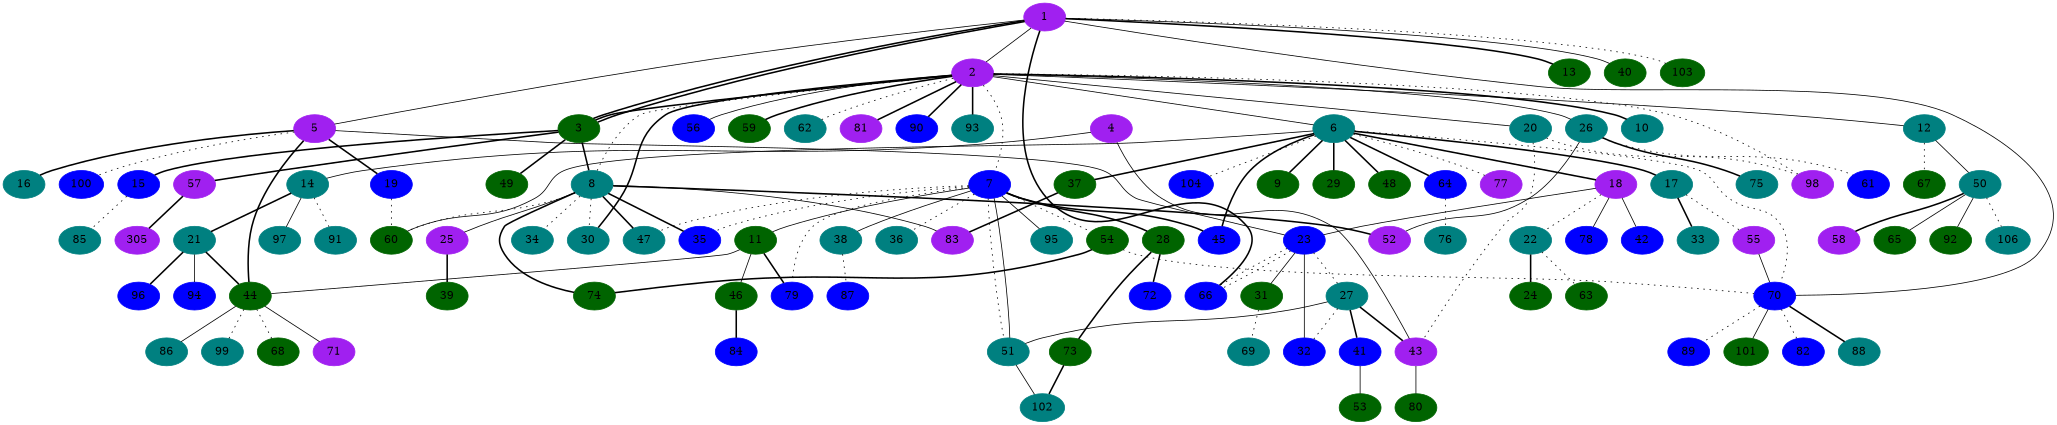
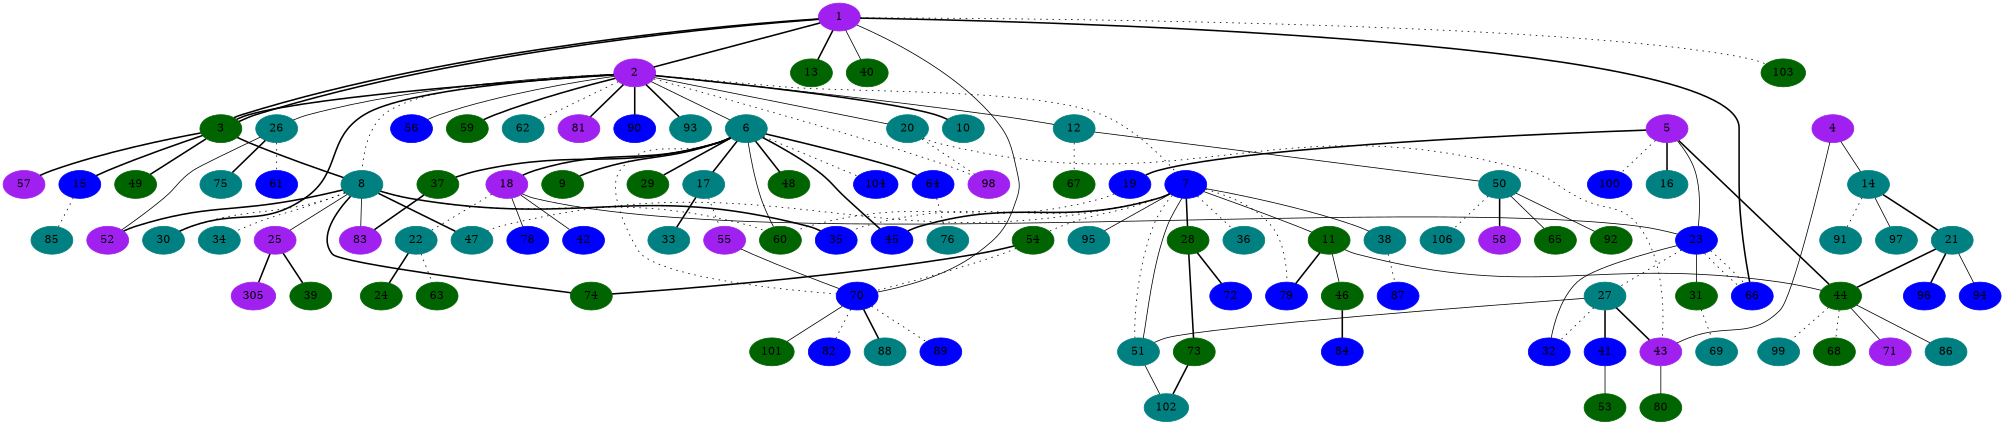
edge "1" -- "2": style solid -> bold
edge "1" -- "5": removed
node "77": removed
edge "57" -- "305": now "25" -- "305"
